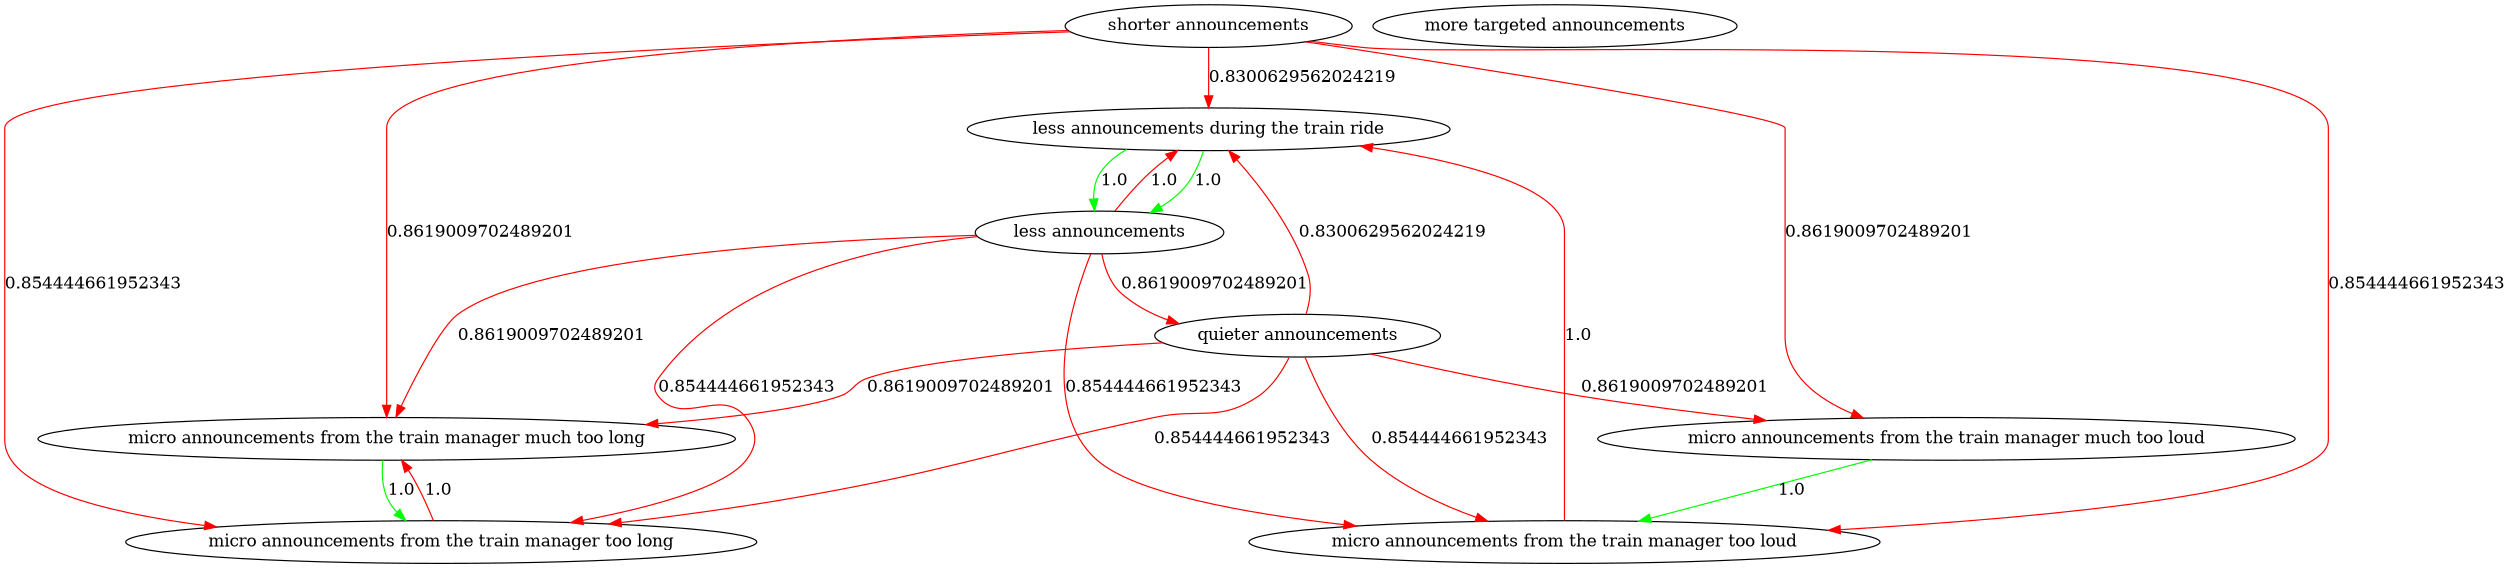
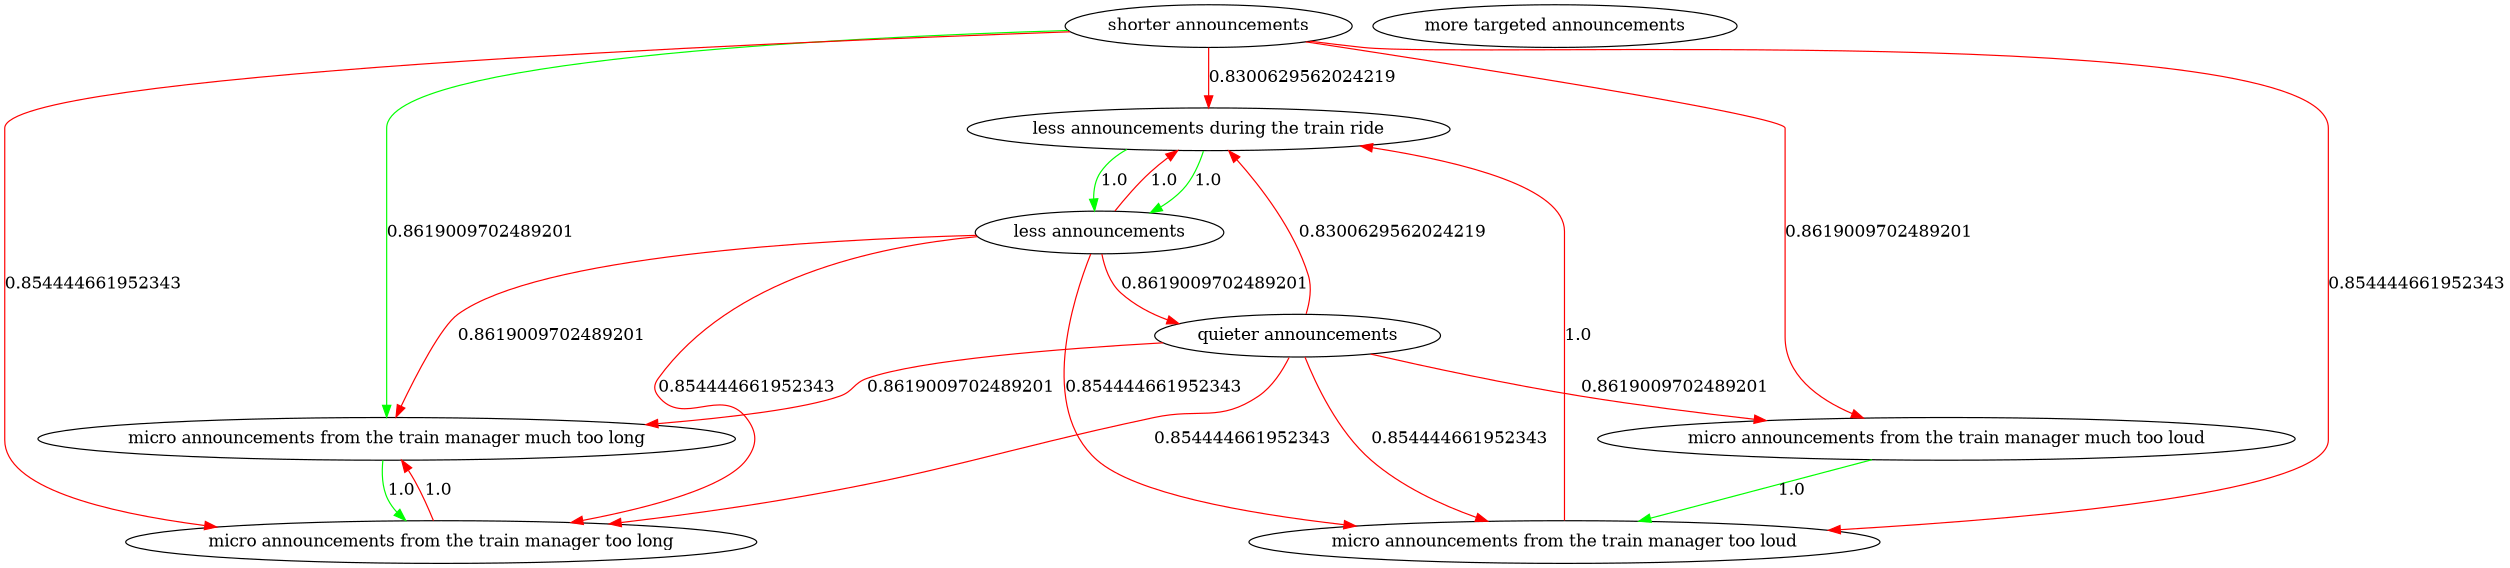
edge "shorter announcements" -> "micro announcements from the train manager much too long": color red -> green
